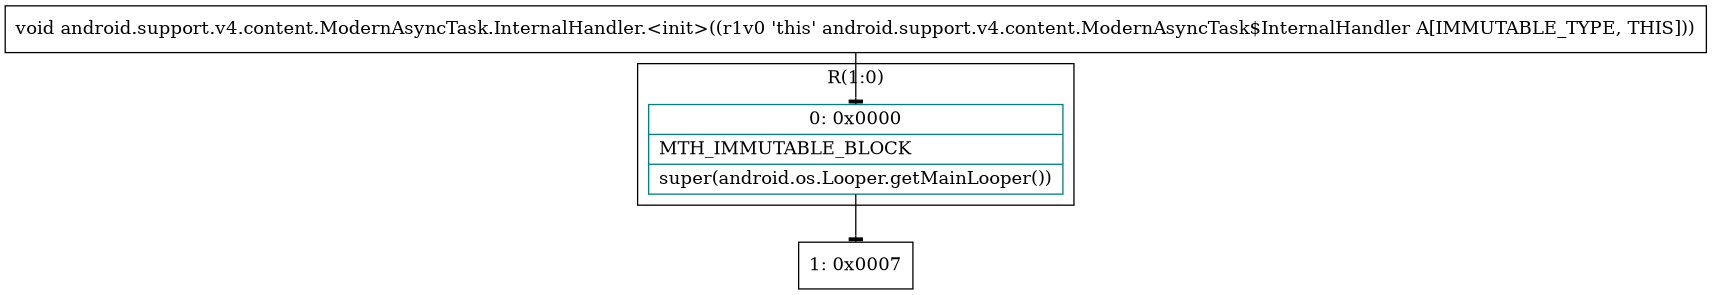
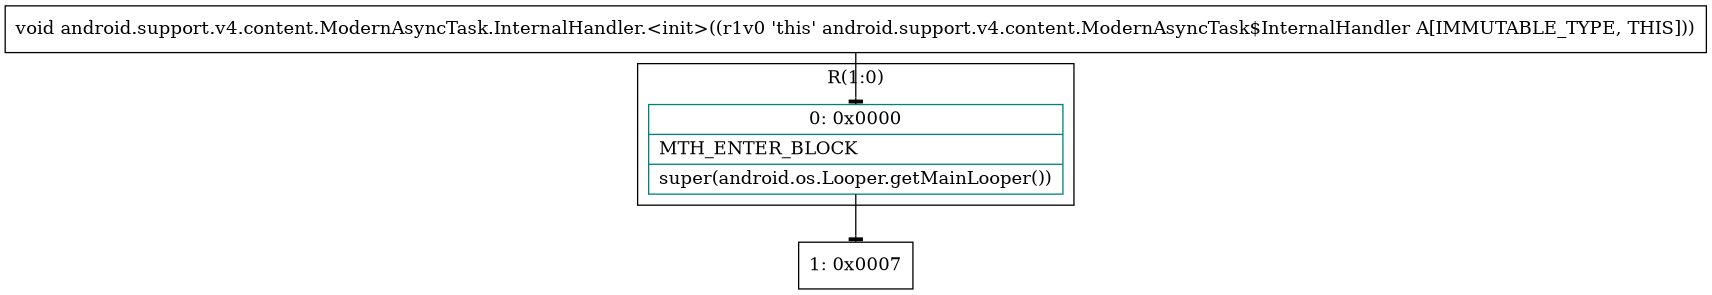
node "0: 0x0000": text "MTH_IMMUTABLE_BLOCK" -> "MTH_ENTER_BLOCK"
